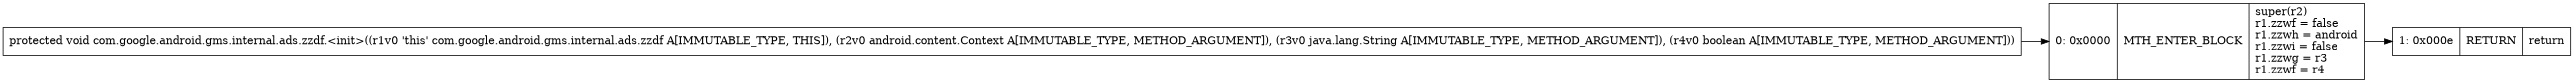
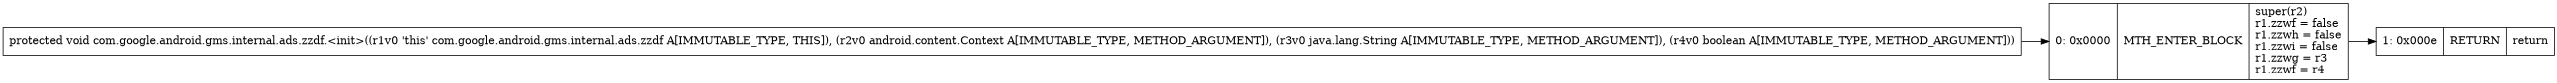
node "0: 0x0000": text "r1.zzwh = android" -> "r1.zzwh = false"
